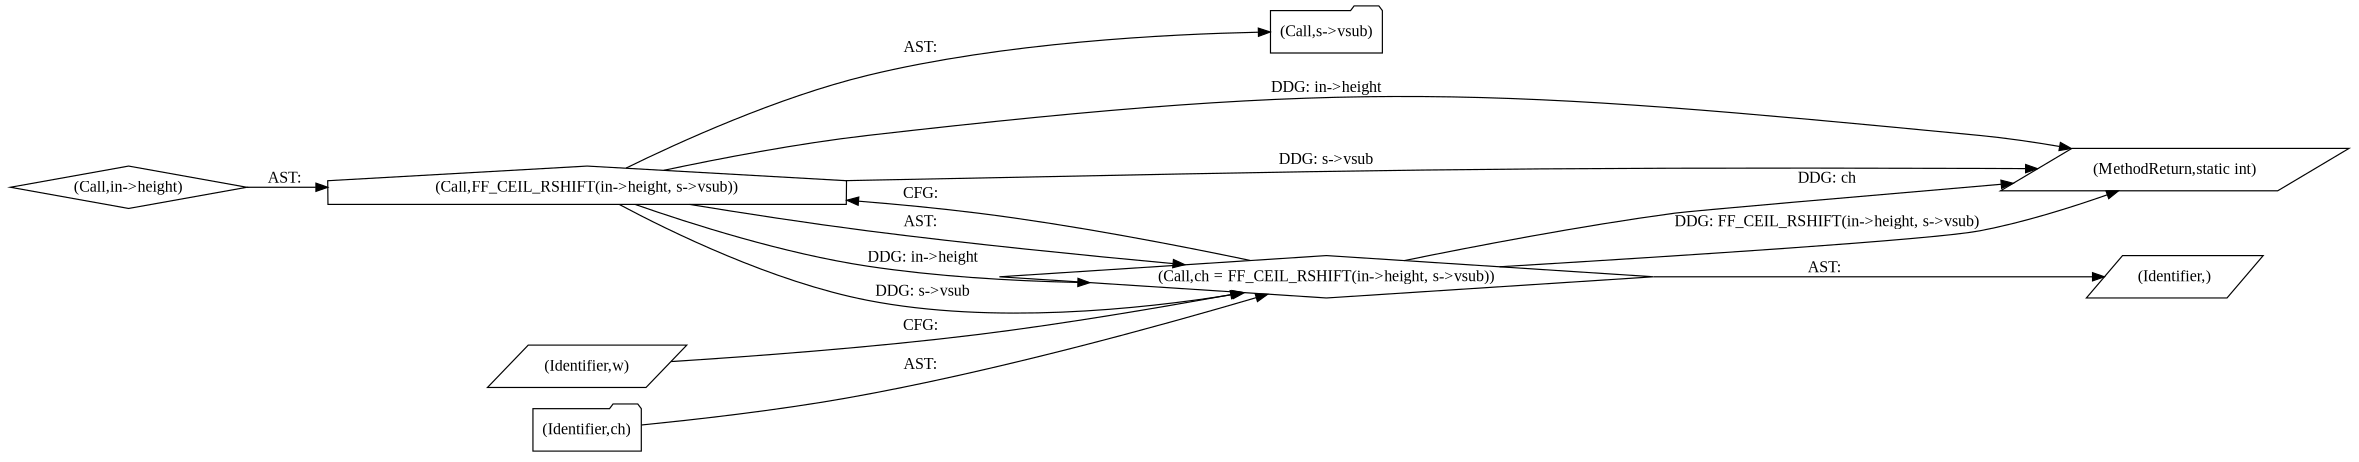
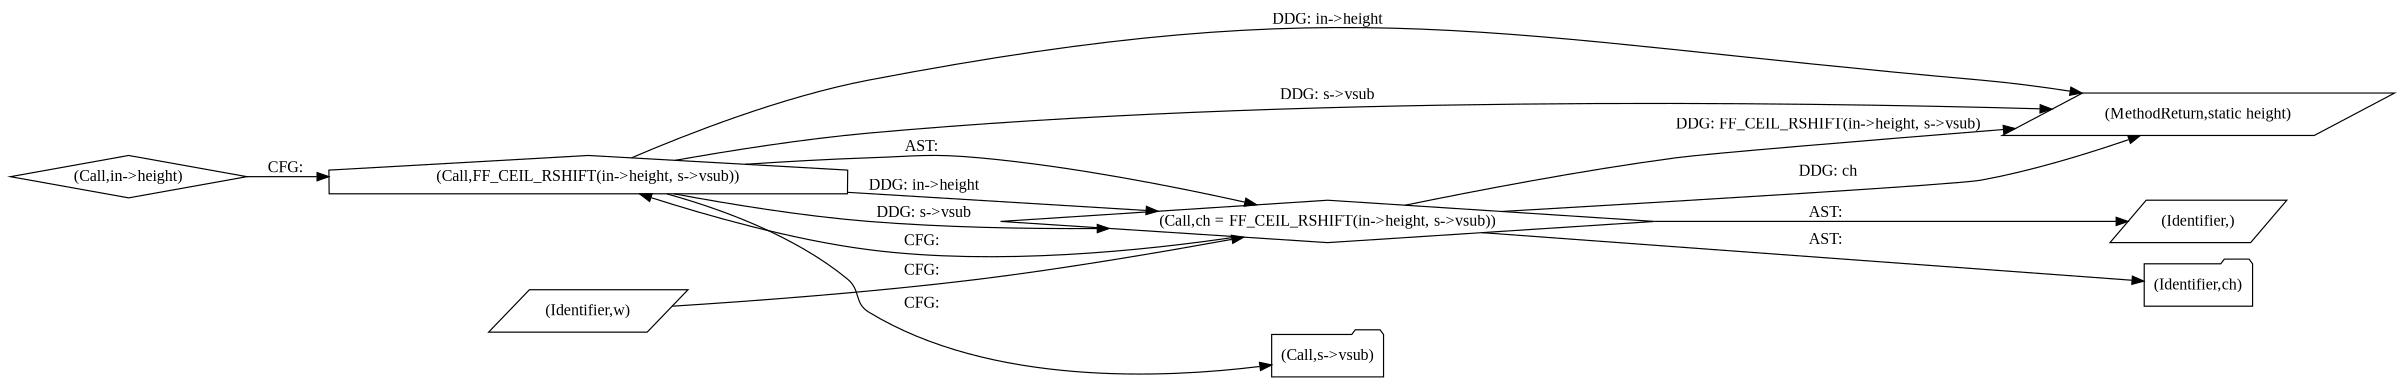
edge "(Call,FF_CEIL_RSHIFT(in->height, s->vsub))" -> "(Call,s->vsub)": label "AST: " -> "CFG: "
node "(MethodReturn,static int)": label "(MethodReturn,static int)" -> "(MethodReturn,static height)"
edge "(Call,in->height)" -> "(Call,FF_CEIL_RSHIFT(in->height, s->vsub))": label "AST: " -> "CFG: "
edge "(Identifier,ch)" -> "(Call,ch = FF_CEIL_RSHIFT(in->height, s->vsub))": reversed
